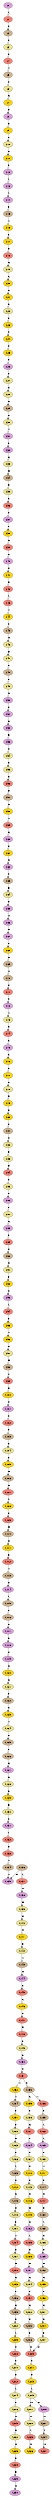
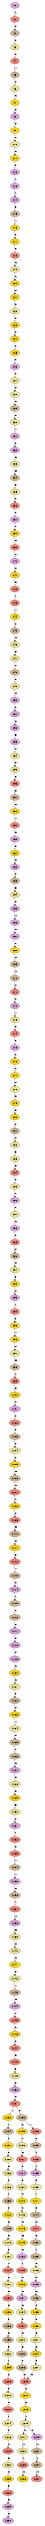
edge "S26" -> "S27": arrowhead diamond -> onormal
edge "S136" -> "S135": reversed
